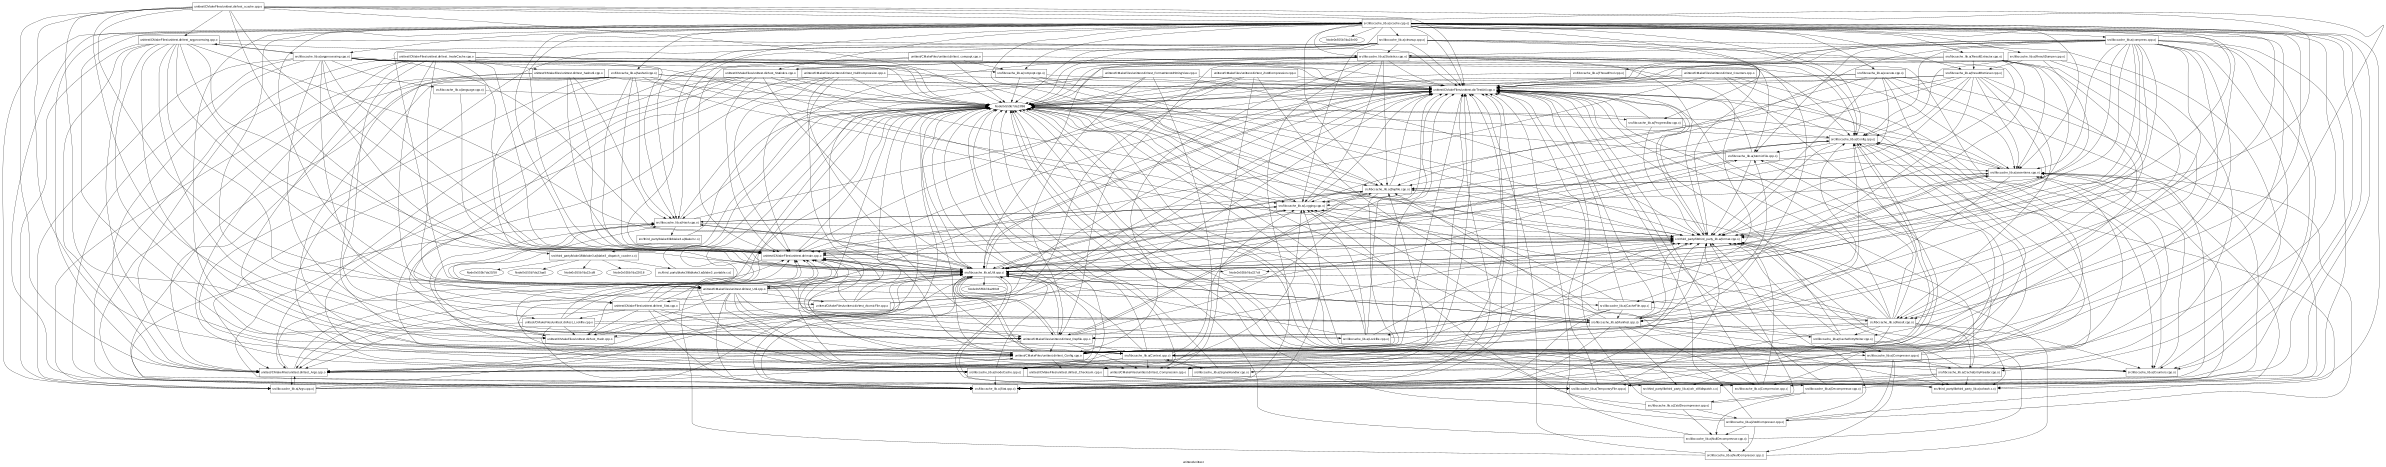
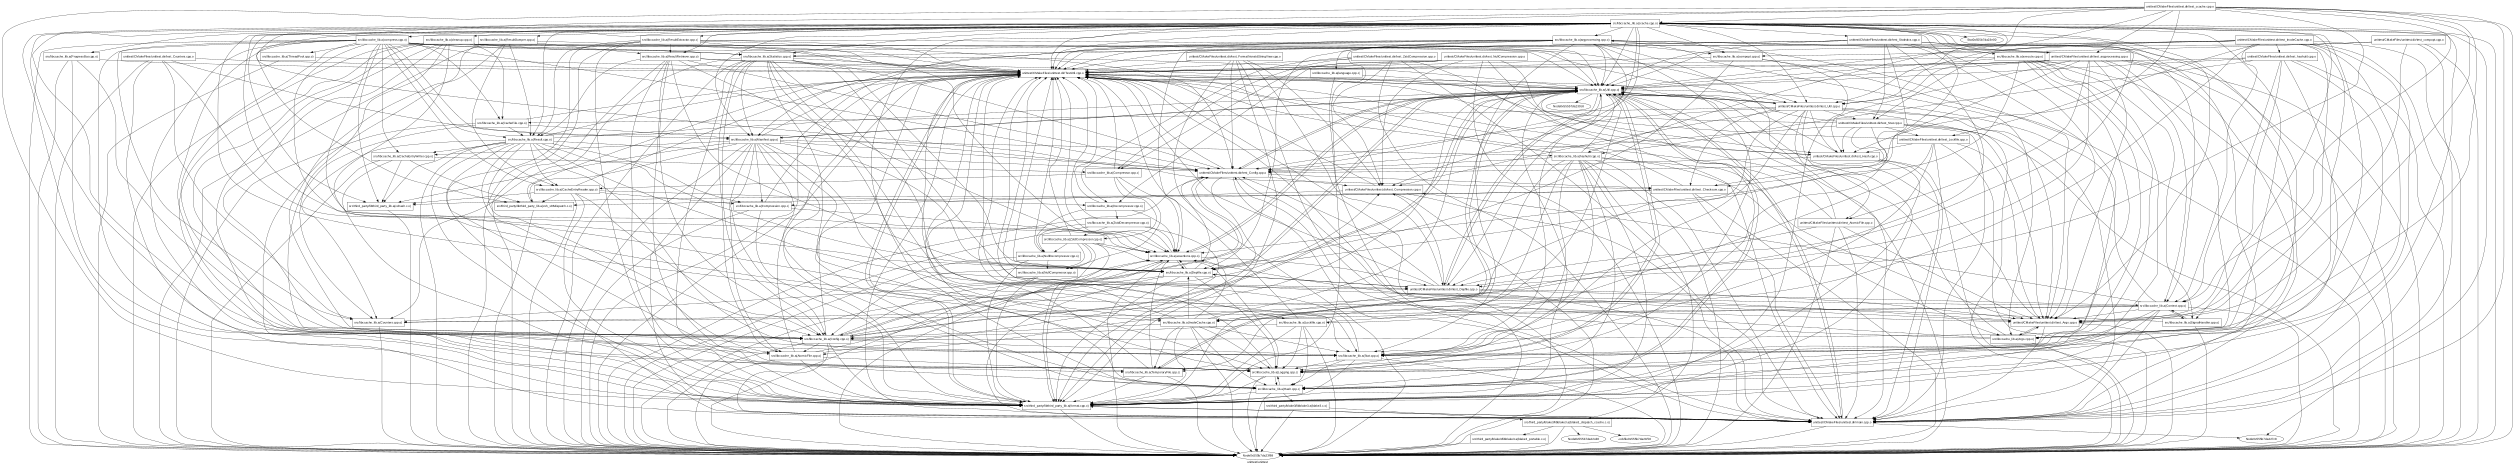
node "Node0x555b7da23e00": label "Node0x555b7da23e00" -> "Stat0x555b7da23e00"
edge "src/libccache_lib.a(ccache.cpp.o)" -> "src/libccache_lib.a(Counters.cpp.o)": now "src/libccache_lib.a(ccache.cpp.o)" -> "src/libccache_lib.a(InodeCache.cpp.o)"
edge "src/libccache_lib.a(Statistics.cpp.o)" -> "unittest/CMakeFiles/unittest.dir/test_Statistics.cpp.o": removed
edge "unittest/CMakeFiles/unittest.dir/test_hashutil.cpp.o" -> "src/libccache_lib.a(hashutil.cpp.o)": added
edge "unittest/CMakeFiles/unittest.dir/test_ZstdCompression.cpp.o" -> "src/libccache_lib.a(Decompressor.cpp.o)": added
edge "Node0x555b7da23f68" -> "src/libccache_lib.a(ProgressBar.cpp.o)": reversed
edge "src/libccache_lib.a(Manifest.cpp.o)" -> "src/libccache_lib.a(hashutil.cpp.o)": added
edge "unittest/CMakeFiles/unittest.dir/test_Hash.cpp.o" -> "unittest/CMakeFiles/unittest.dir/test_Config.cpp.o": added
edge "src/libccache_lib.a(compress.cpp.o)" -> "src/libccache_lib.a(Logging.cpp.o)": removed
edge "src/libccache_lib.a(CacheEntryWriter.cpp.o)" -> "unittest/CMakeFiles/unittest.dir/TestUtil.cpp.o": now "src/third_party/libthird_party_lib.a(xxh_x86dispatch.c.o)" -> "unittest/CMakeFiles/unittest.dir/TestUtil.cpp.o"
edge "unittest/CMakeFiles/unittest.dir/test_ccache.cpp.o" -> "src/libccache_lib.a(Args.cpp.o)": added
edge "src/libccache_lib.a(ResultRetriever.cpp.o)" -> "unittest/CMakeFiles/unittest.dir/main.cpp.o": now "src/libccache_lib.a(ResultExtractor.cpp.o)" -> "unittest/CMakeFiles/unittest.dir/main.cpp.o"
edge "src/libccache_lib.a(ZstdDecompressor.cpp.o)" -> "src/libccache_lib.a(assertions.cpp.o)": added
node "Node0x555b7da21f58": label "Node0x555b7da21f58" -> "Lockfile0x555b7da21f58"
node "Node0x555b7da23aa0": removed
node "Node0x555b7da22618": removed
edge "src/libccache_lib.a(InodeCache.cpp.o)" -> "src/libccache_lib.a(assertions.cpp.o)": added
edge "src/libccache_lib.a(CacheFile.cpp.o)" -> "unittest/CMakeFiles/unittest.dir/test_Args.cpp.o": now "src/libccache_lib.a(hashutil.cpp.o)" -> "unittest/CMakeFiles/unittest.dir/test_Args.cpp.o"
